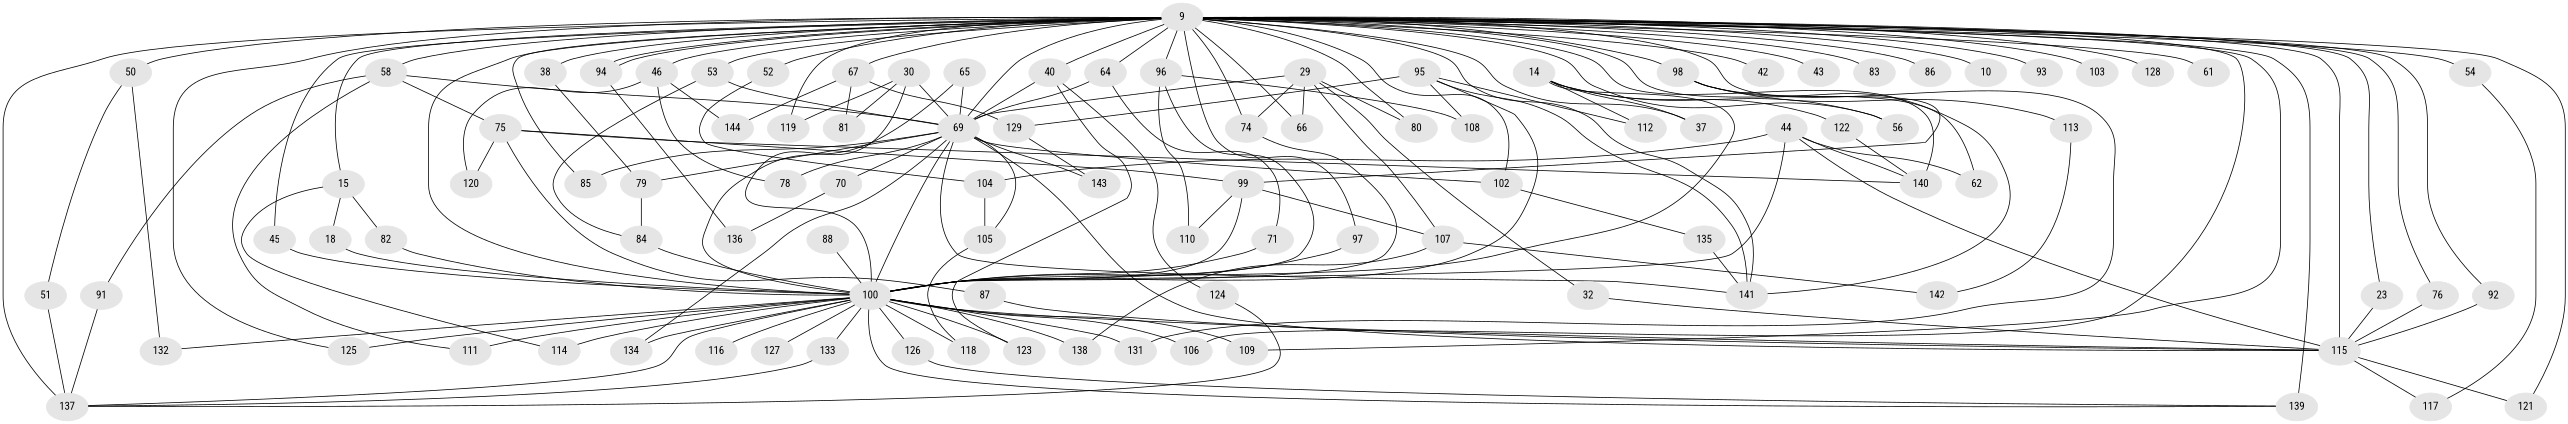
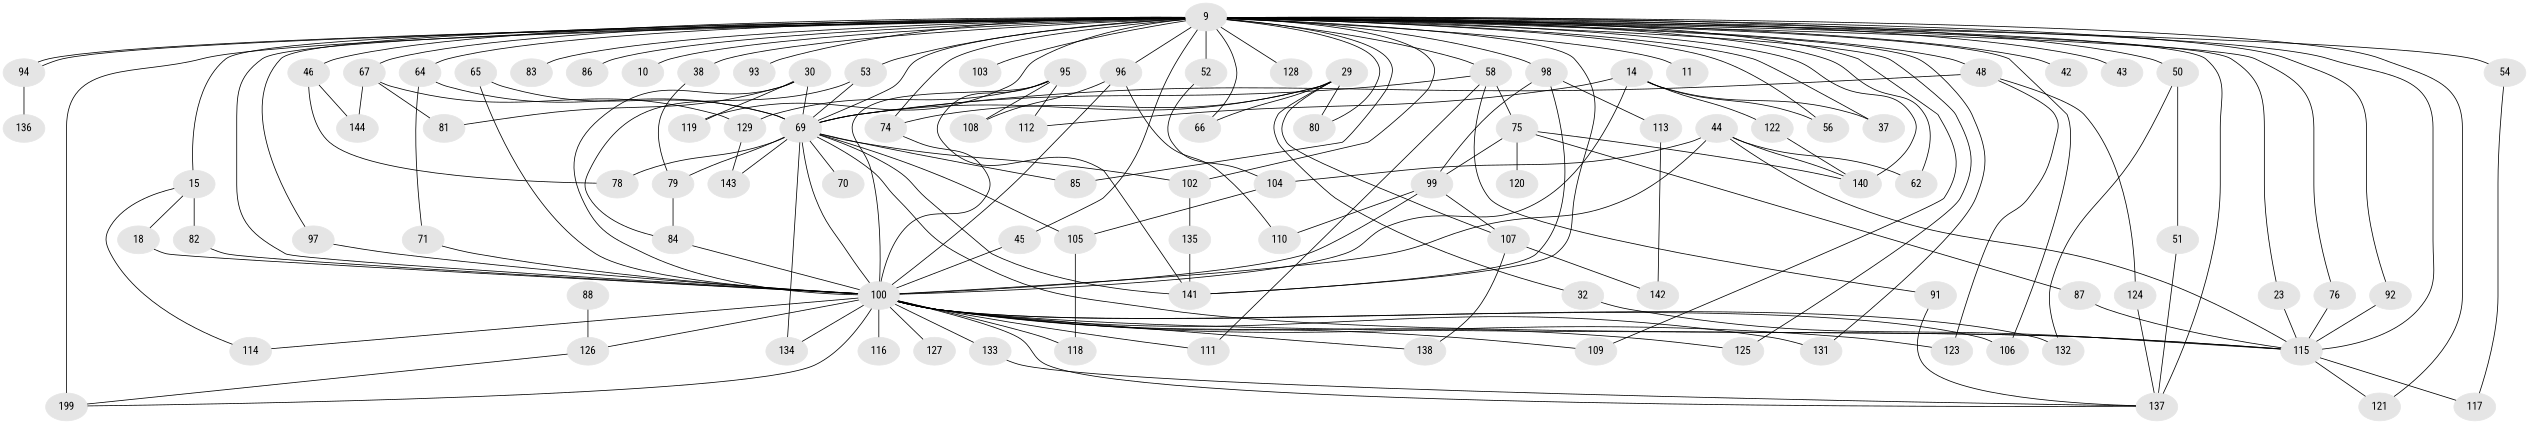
node "40": label "40" -> "48"
node "61": label "61" -> "11"
edge "46" -- "120": removed
edge "70" -- "136": removed
edge "88" -- "100": now "88" -- "126"
node "139": label "139" -> "199"
